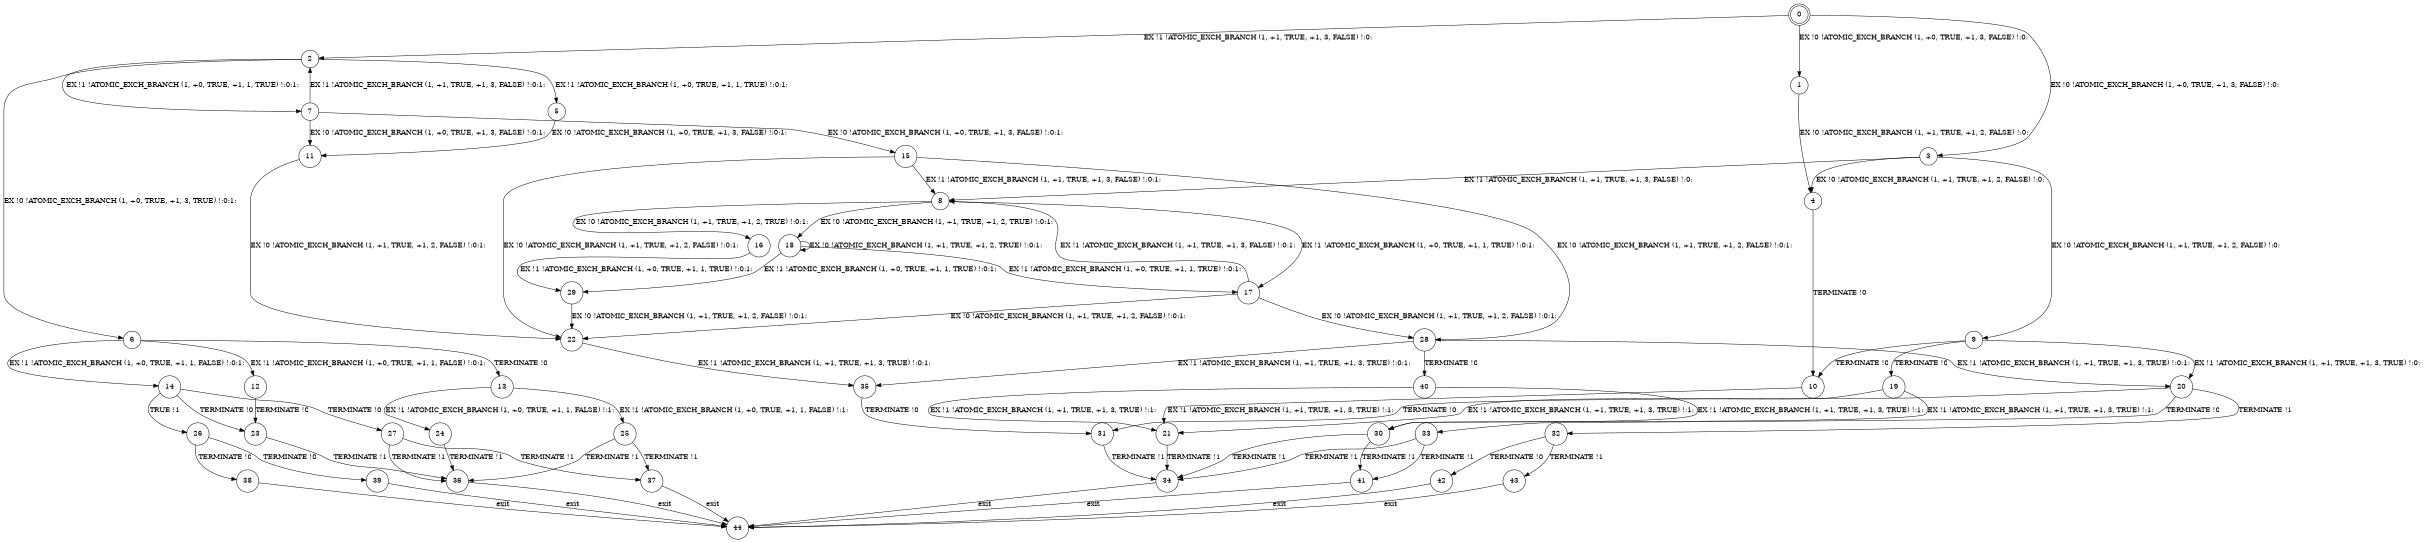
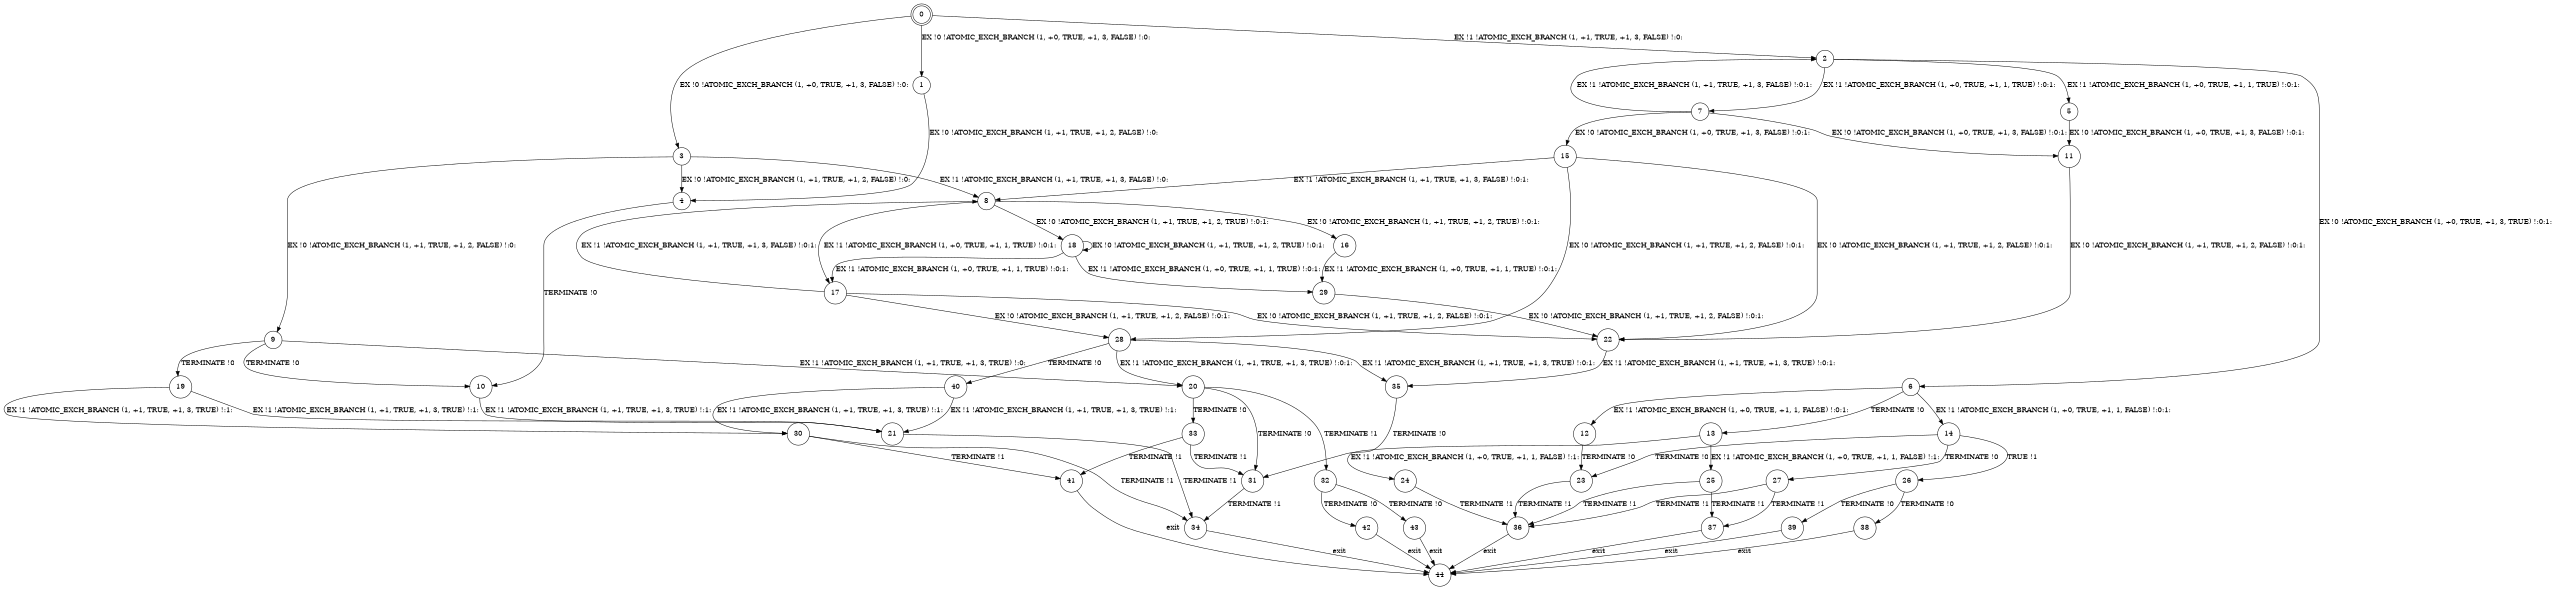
edge "33" -> "34": now "33" -> "31"
edge "32" -> "43": label "TERMINATE !1" -> "TERMINATE !0"
